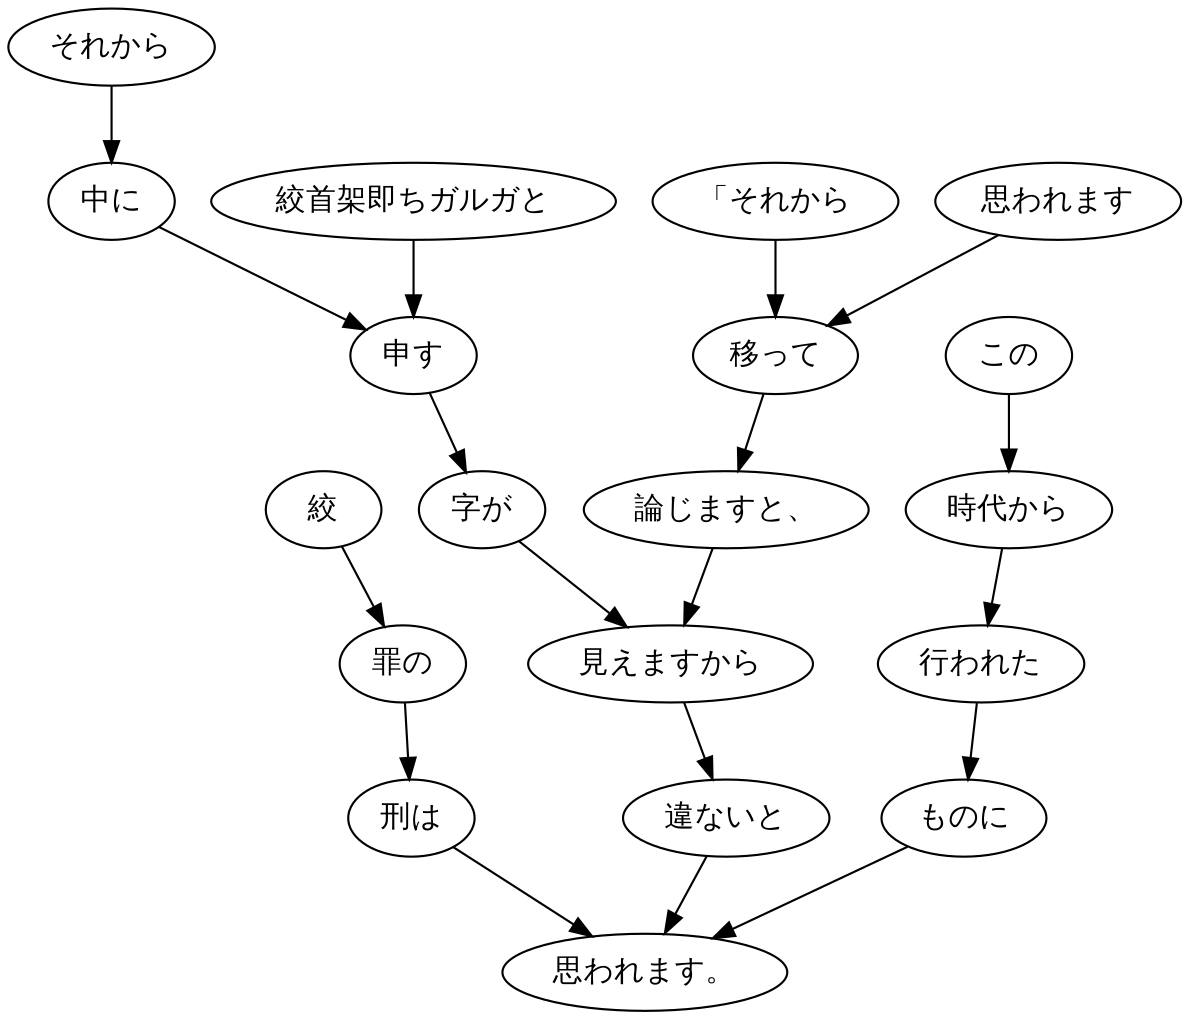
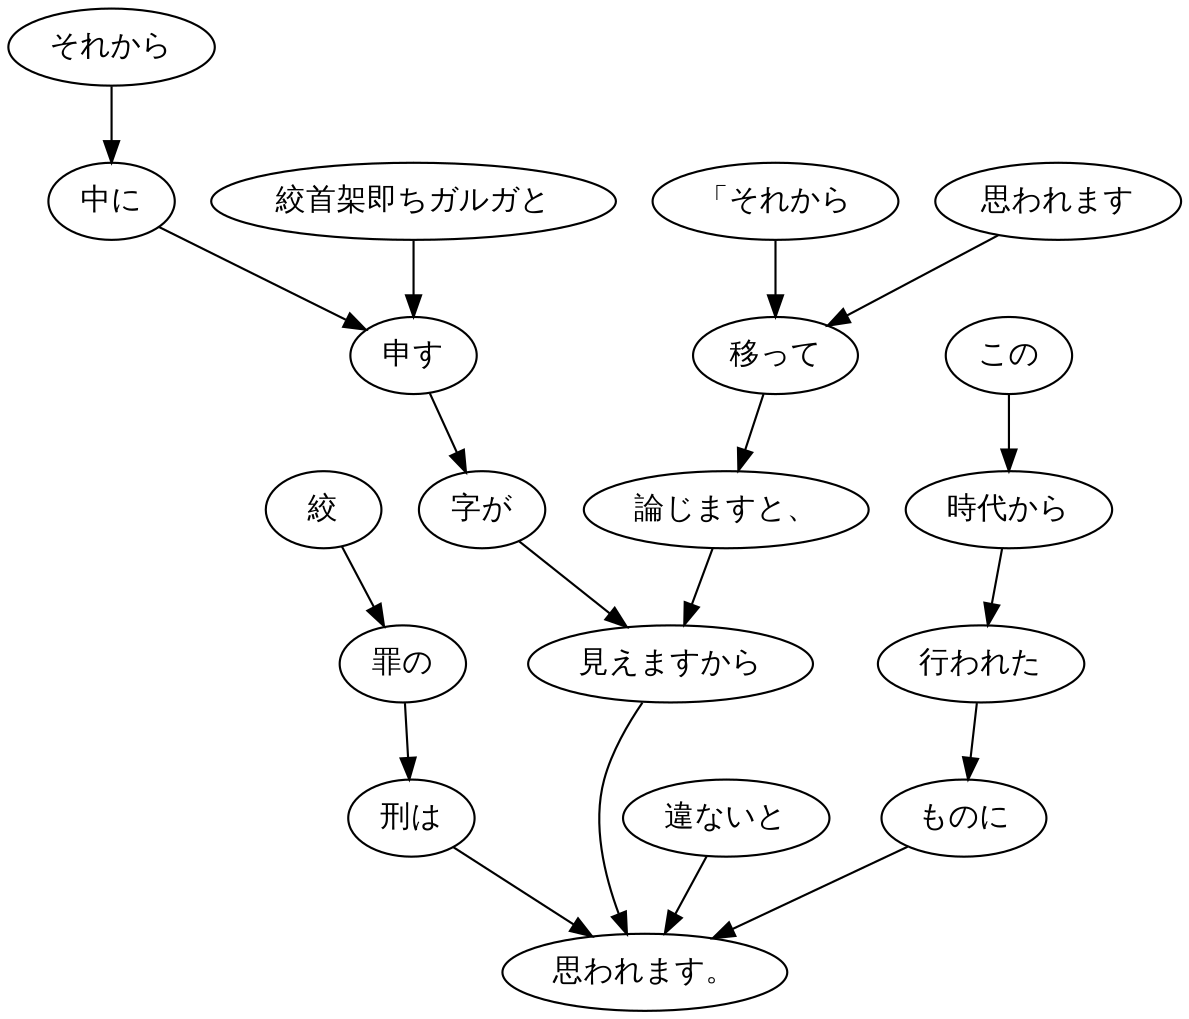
edge "見えますから" -> "違ないと": now "見えますから" -> "思われます。"
